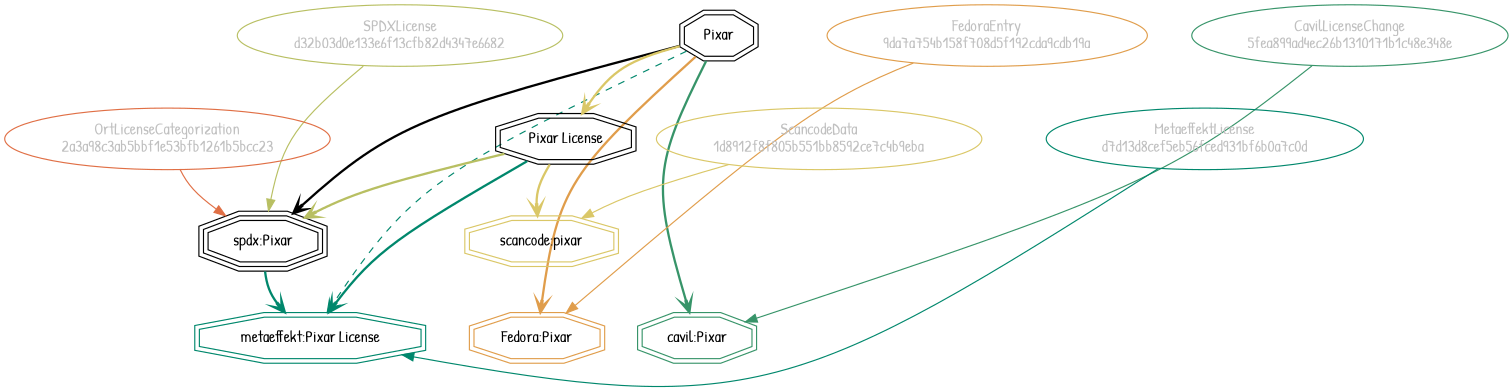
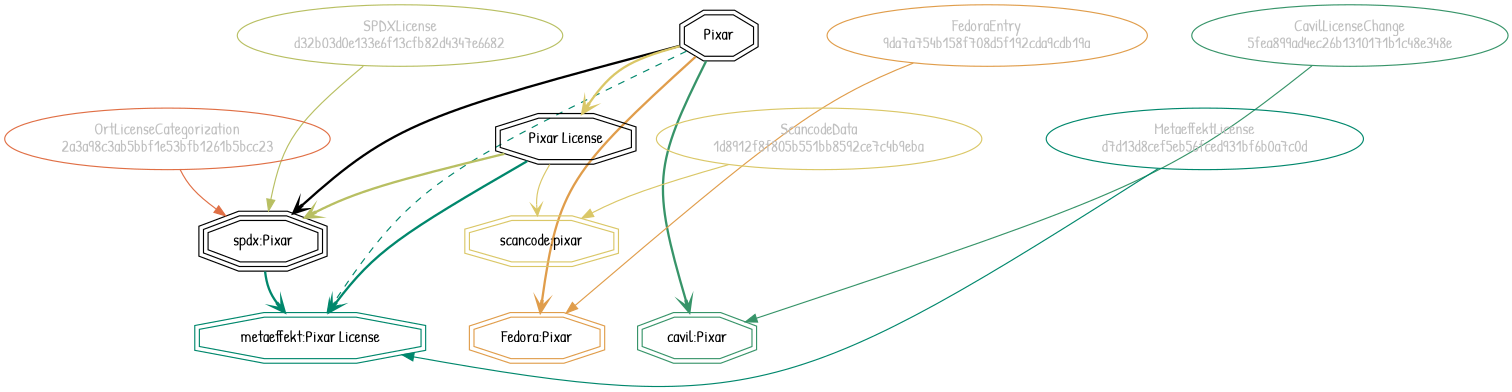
edge "Pixar License" -> "scancode:pixar": style bold -> solid
